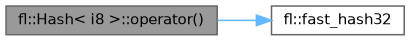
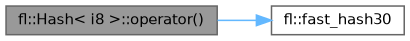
node "fl::fast_hash32": label "fl::fast_hash32" -> "fl::fast_hash30"
